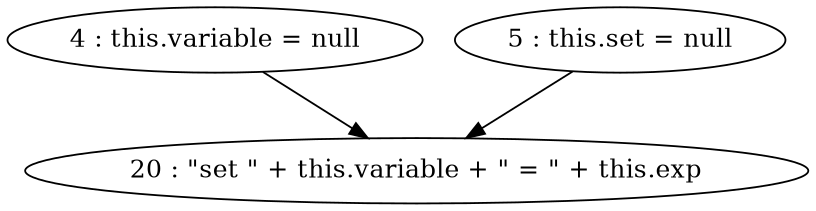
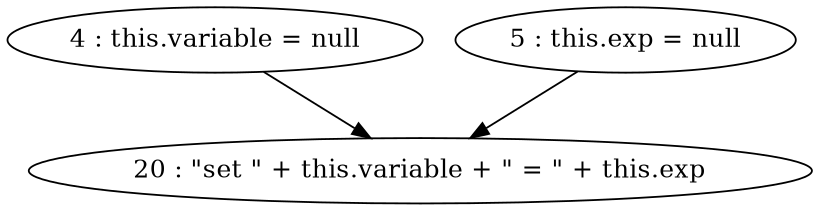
node "5 : this.set = null": label "5 : this.set = null" -> "5 : this.exp = null"
